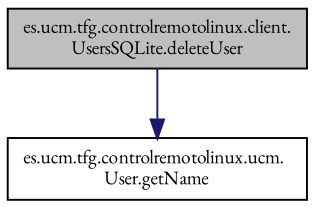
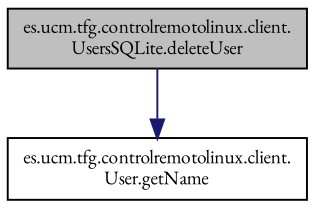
node "es.ucm.tfg.controlremotolinux.ucm. User.getName": label "es.ucm.tfg.controlremotolinux.ucm. User.getName" -> "es.ucm.tfg.controlremotolinux.client. User.getName"
